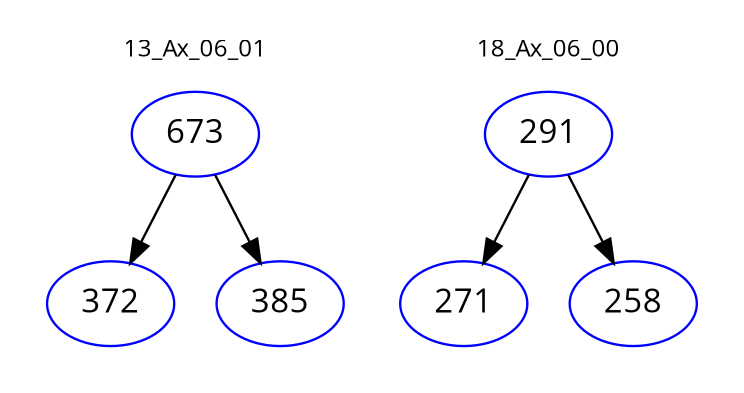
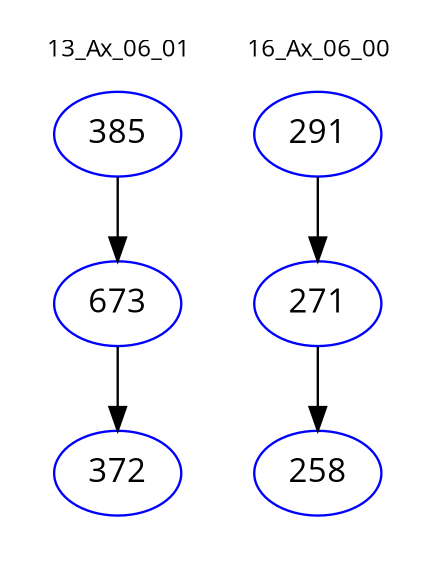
cluster "18_Ax_06_00": label "18_Ax_06_00" -> "16_Ax_06_00"
edge "673" -> "385": reversed
edge "291" -> "258": now "271" -> "258"
